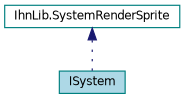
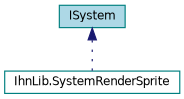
edge "ISystem" -> "IhnLib.SystemRenderSprite": reversed
